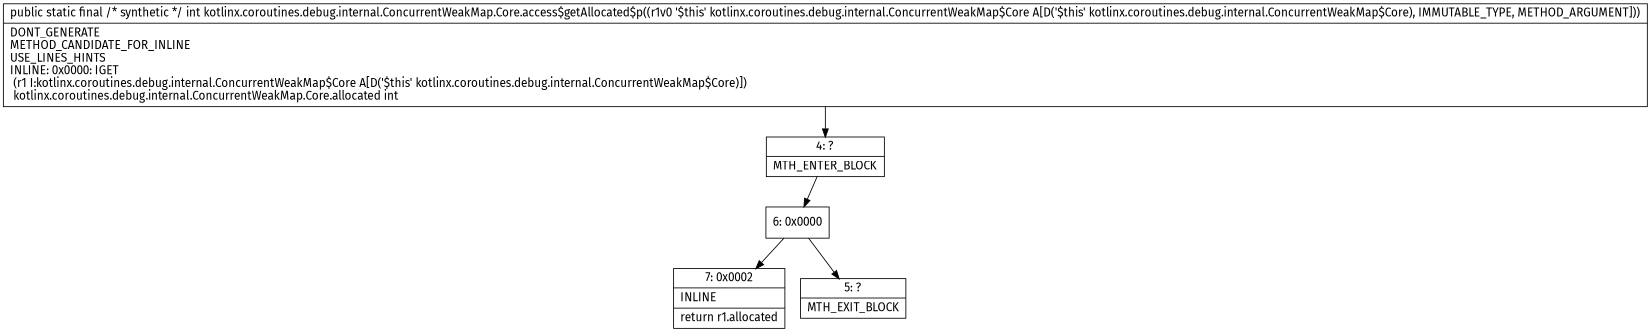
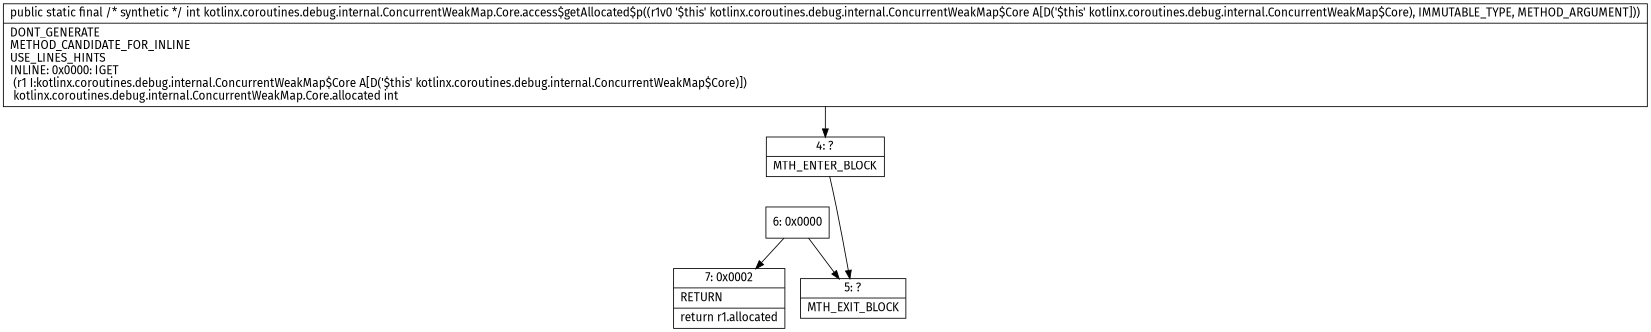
edge "4: ?" -> "6: 0x0000": now "4: ?" -> "5: ?"
node "7: 0x0002": text "INLINE" -> "RETURN"
